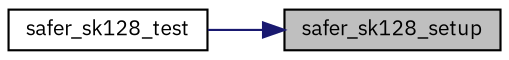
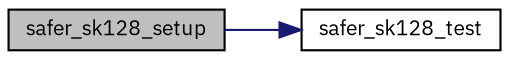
edge "safer_sk128_test" -> "safer_sk128_setup": reversed
